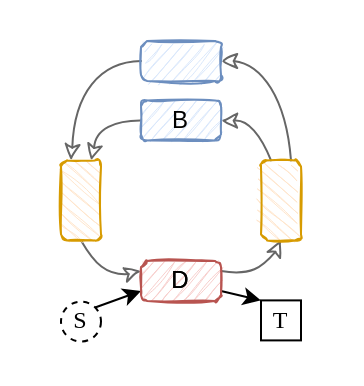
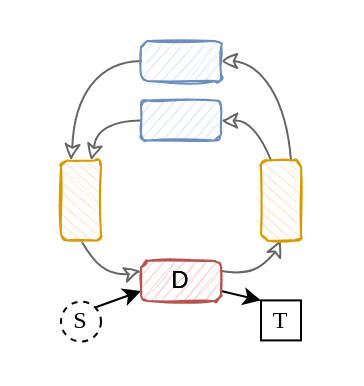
node "B": removed
